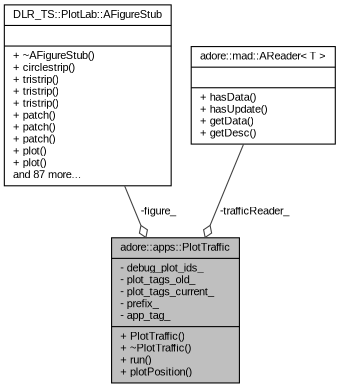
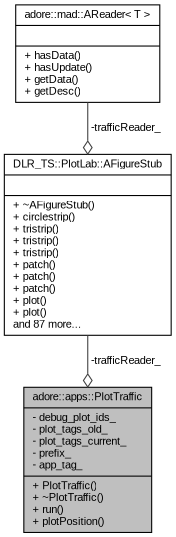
edge "adore::mad::AReader< T >" -> "adore::apps::PlotTraffic": now "adore::mad::AReader< T >" -> "DLR_TS::PlotLab::AFigureStub"
edge "DLR_TS::PlotLab::AFigureStub" -> "adore::apps::PlotTraffic": label " -figure_" -> " -trafficReader_"
